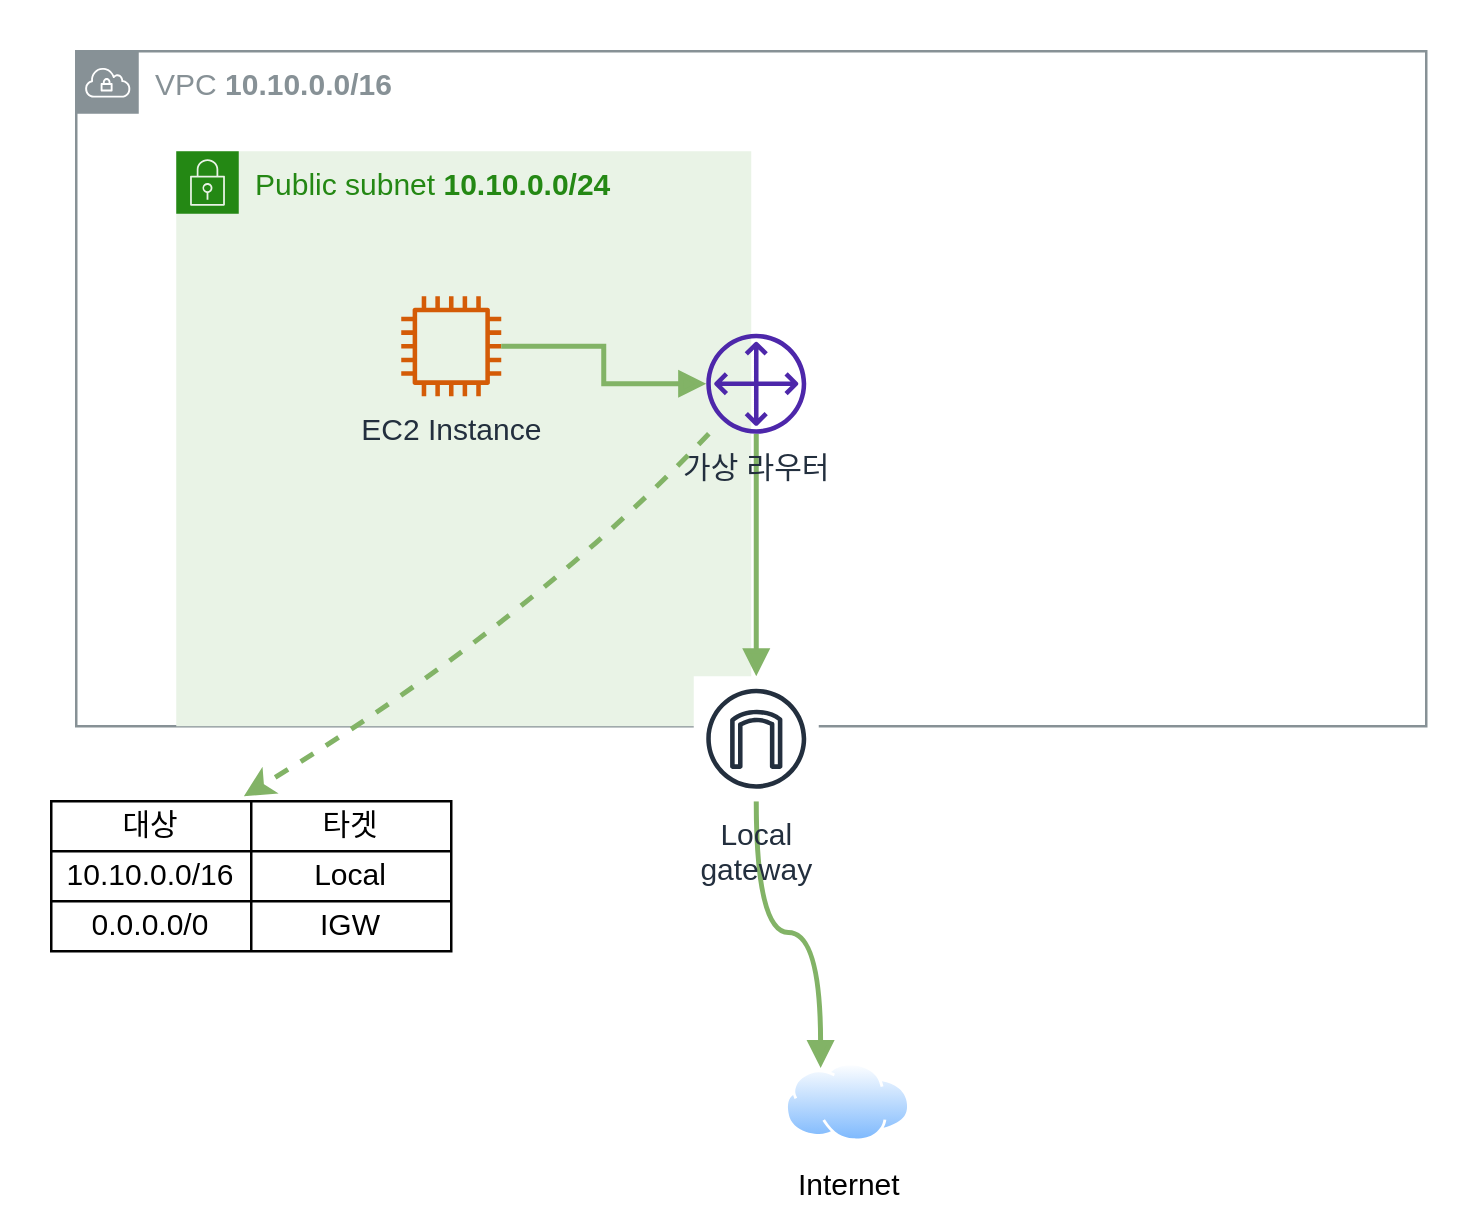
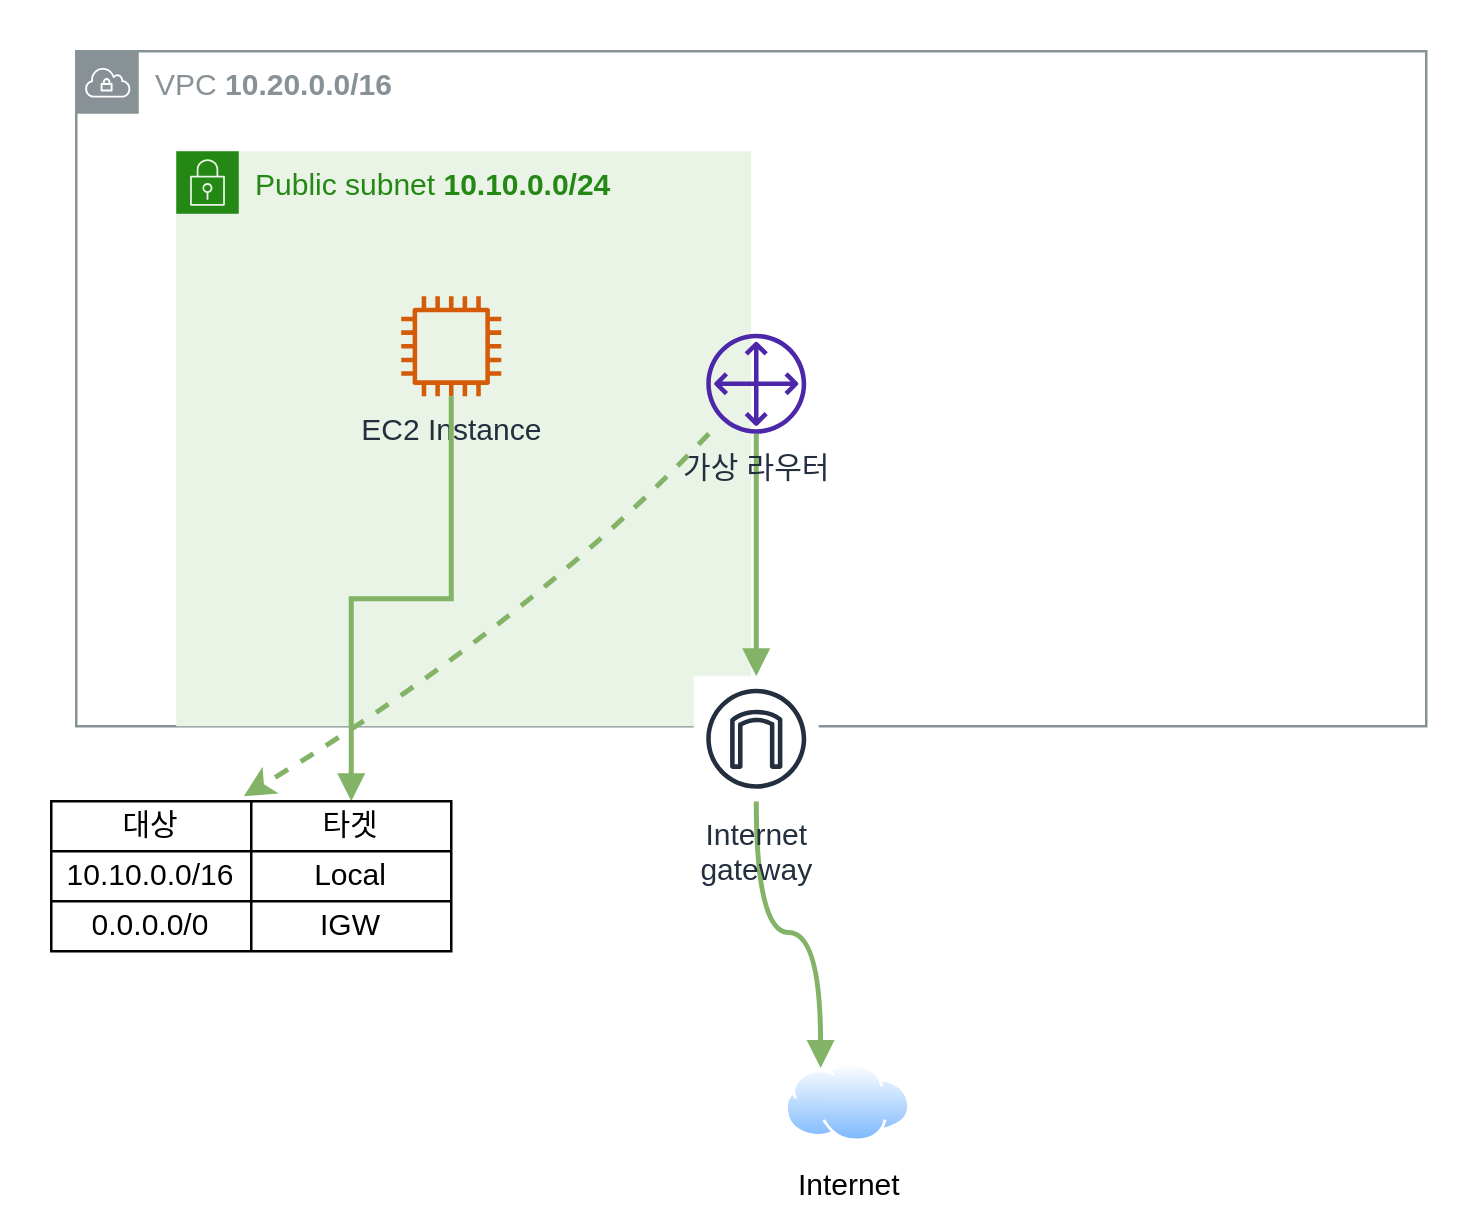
node "VPC 10.10.0.0/16": label "VPC 10.10.0.0/16" -> "VPC 10.20.0.0/16"
edge "EC2 Instance" -> "가상 라우터": now "EC2 Instance" -> "타겟"
node "Local gateway": label "Local gateway" -> "Internet gateway"
